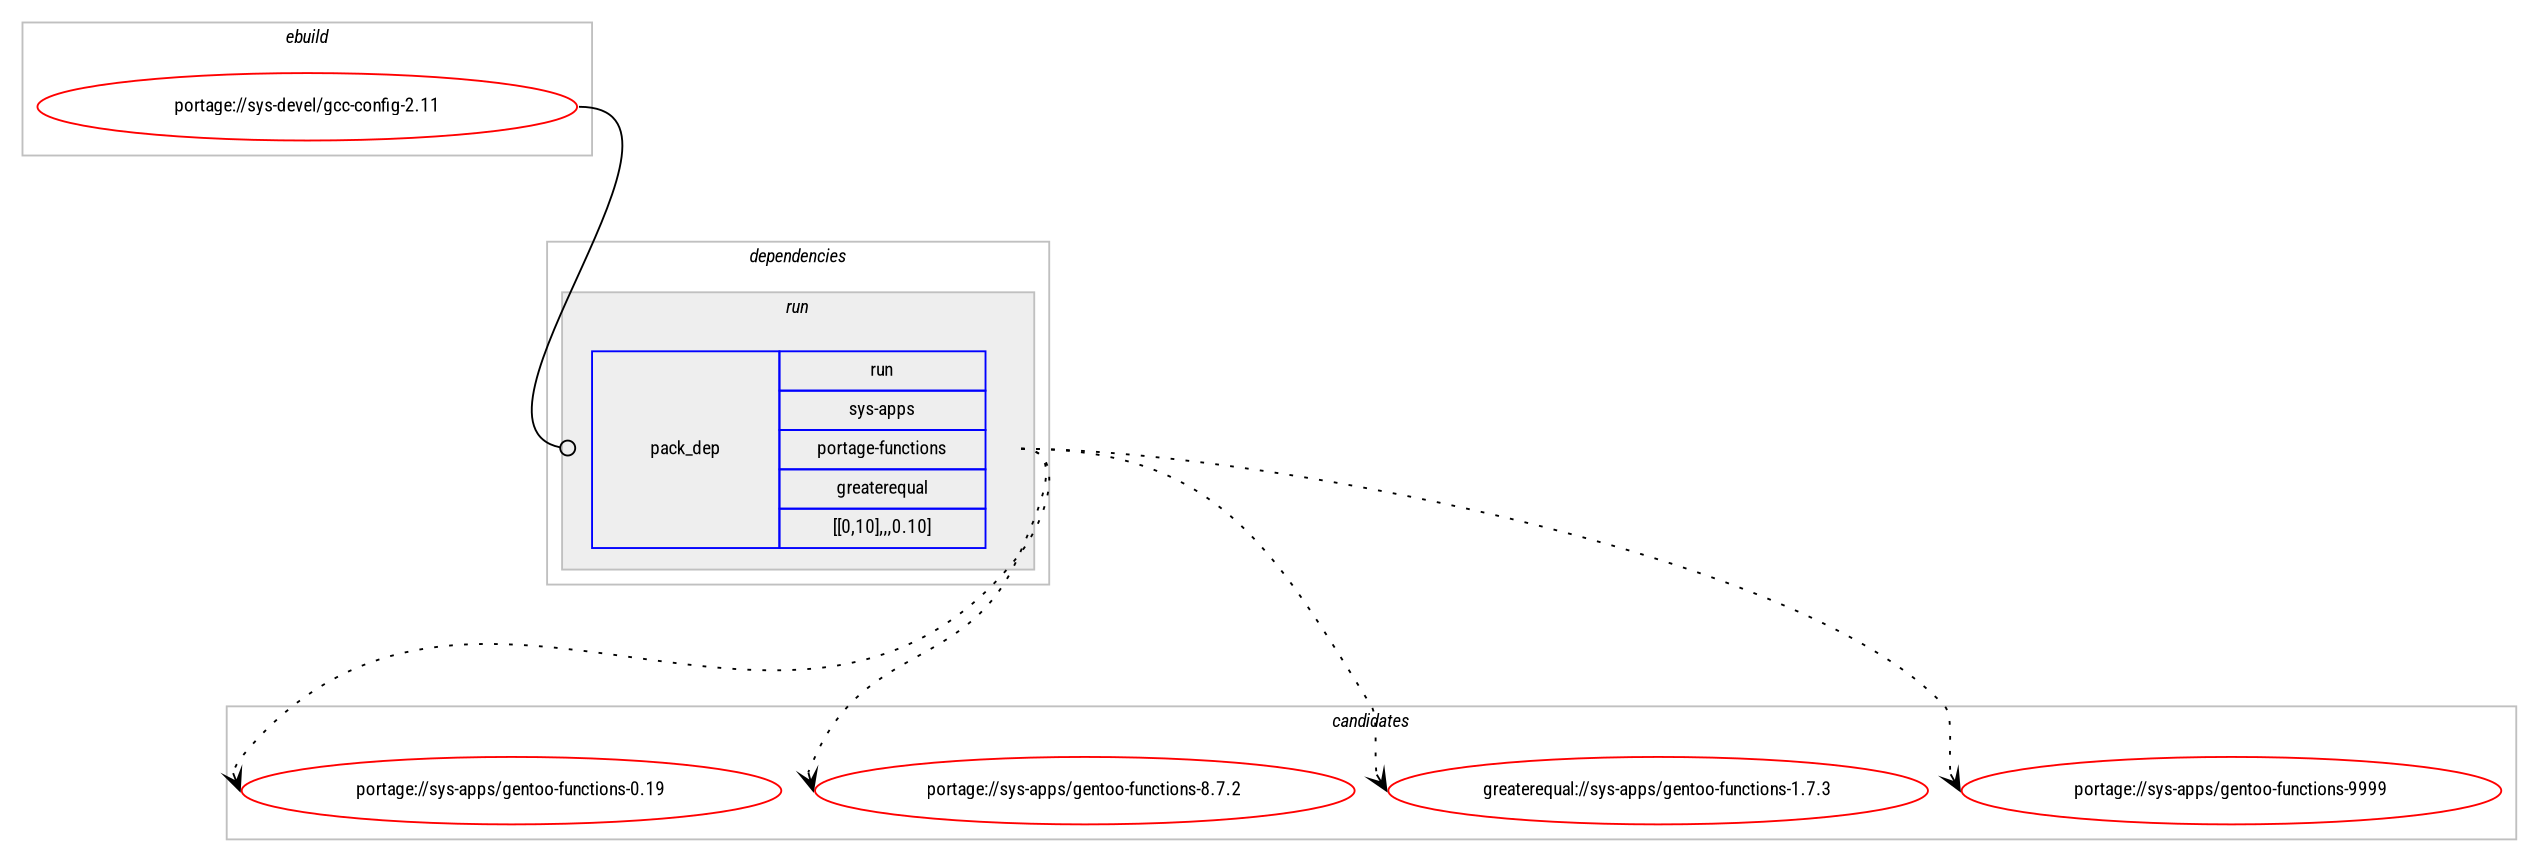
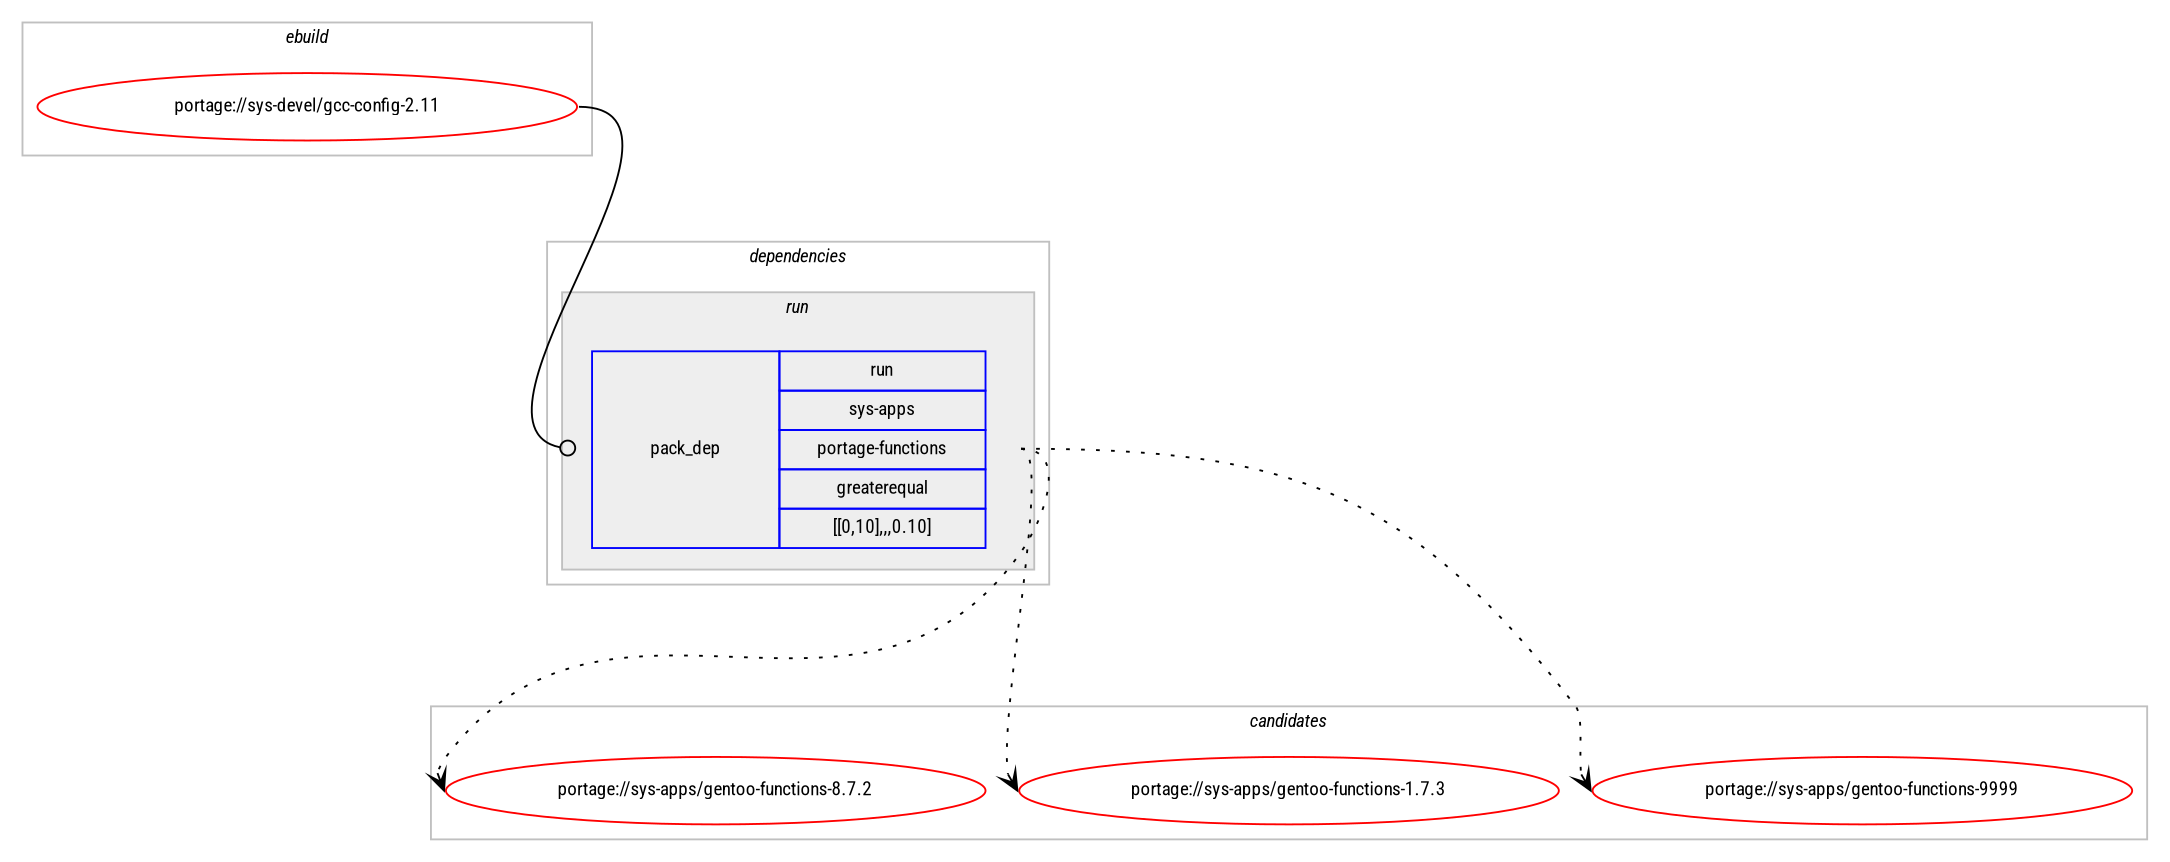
node "portage://sys-apps/gentoo-functions-0.19": removed
node "greaterequal://sys-apps/gentoo-functions-1.7.3": label "greaterequal://sys-apps/gentoo-functions-1.7.3" -> "portage://sys-apps/gentoo-functions-1.7.3"
